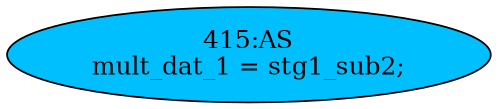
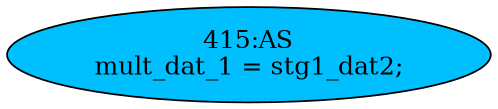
node "415:AS mult_dat_1 = stg1_sub2;": label "415:AS mult_dat_1 = stg1_sub2;" -> "415:AS mult_dat_1 = stg1_dat2;"
